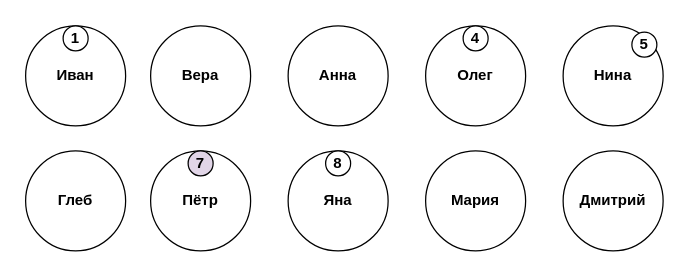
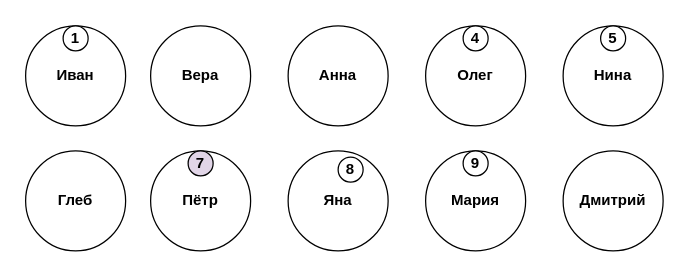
node "5": moved (644, 44) -> (613, 38)
node "8": moved (338, 163) -> (351, 169)
node "9": added
